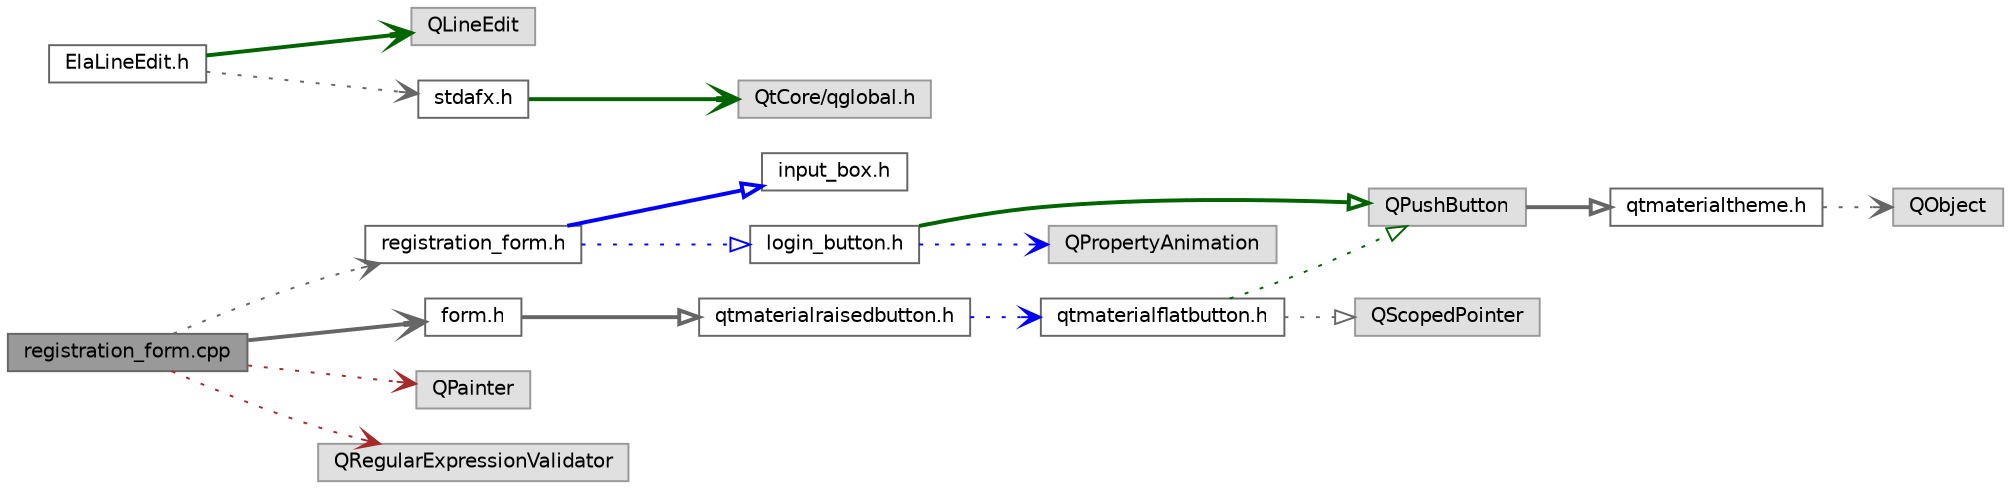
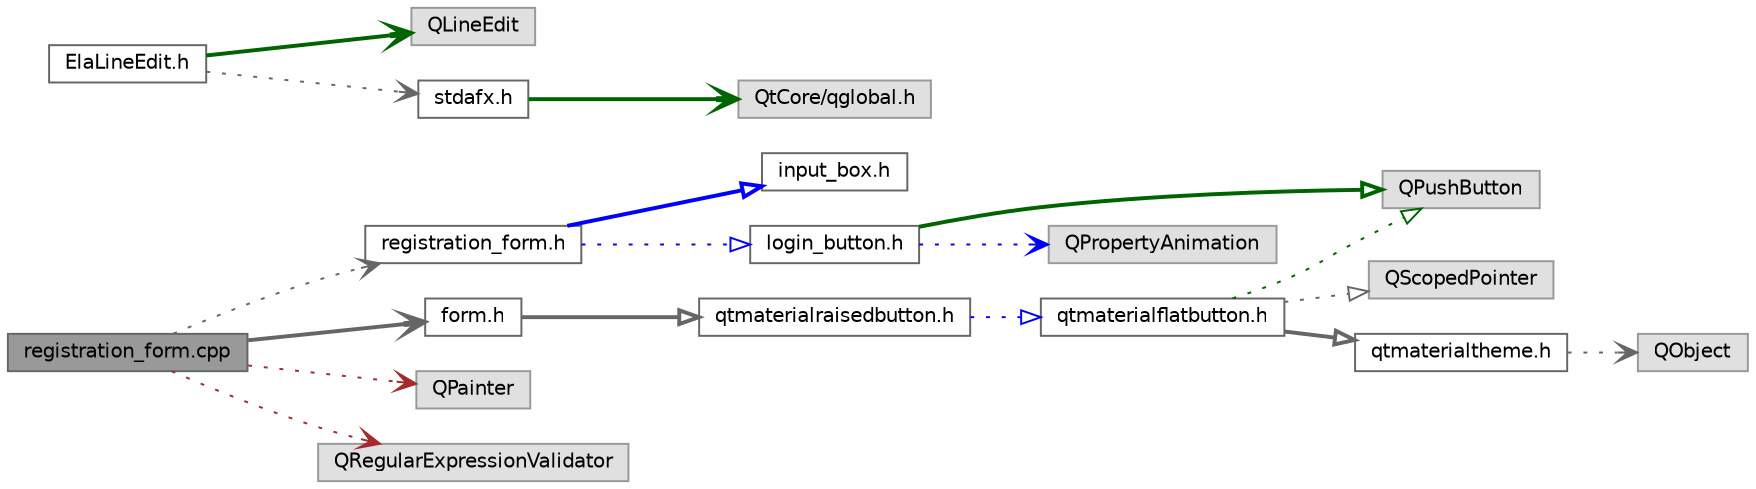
edge "QPushButton" -> "qtmaterialtheme.h": now "qtmaterialflatbutton.h" -> "qtmaterialtheme.h"
edge "qtmaterialraisedbutton.h" -> "qtmaterialflatbutton.h": arrowhead vee -> onormal
